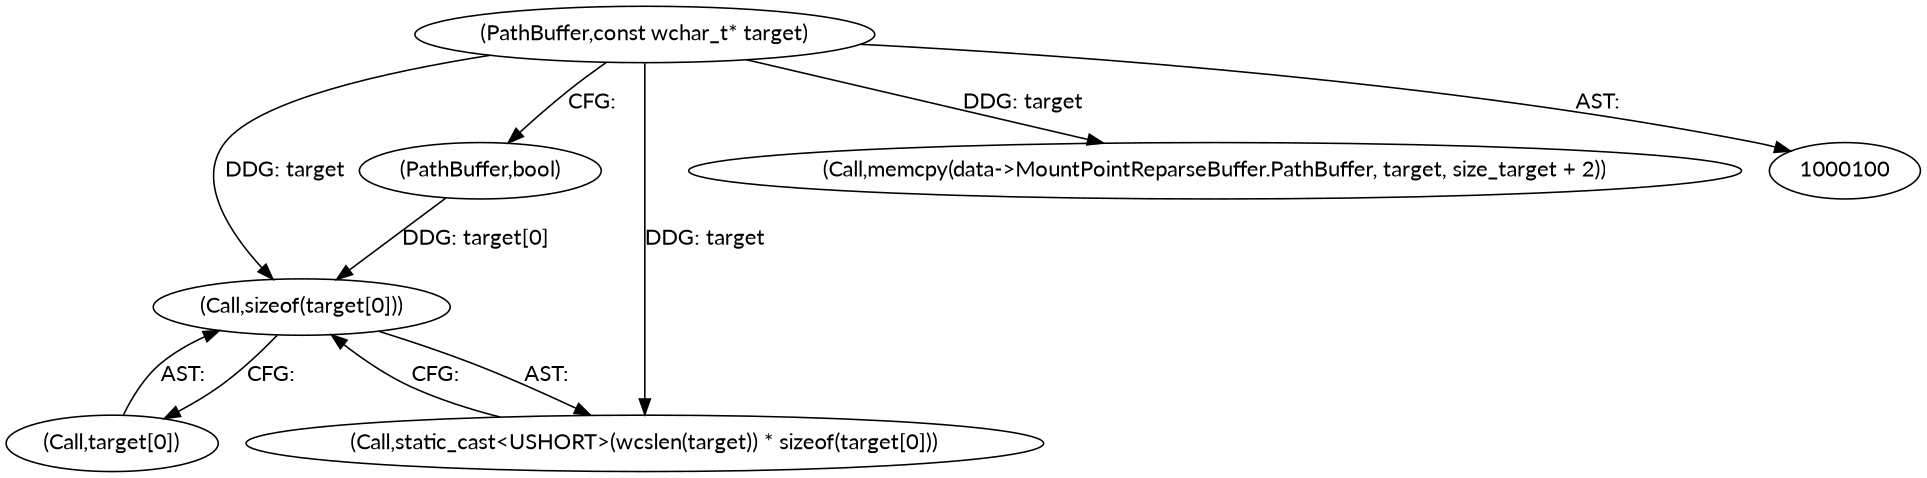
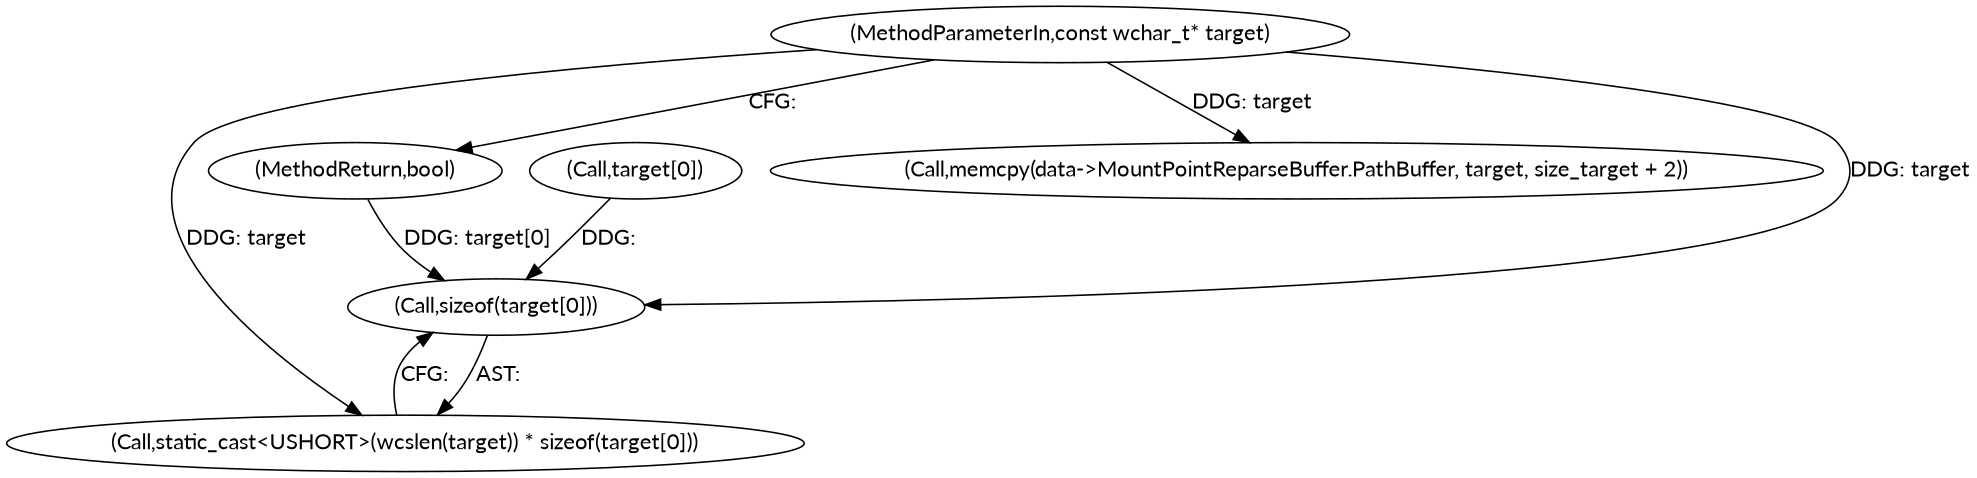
node "(PathBuffer,const wchar_t* target)": label "(PathBuffer,const wchar_t* target)" -> "(MethodParameterIn,const wchar_t* target)"
node "(PathBuffer,bool)": label "(PathBuffer,bool)" -> "(MethodReturn,bool)"
node "1000100": removed
edge "(Call,target[0])" -> "(Call,sizeof(target[0]))": label "AST: " -> "DDG: "
edge "(Call,sizeof(target[0]))" -> "(Call,target[0])": removed, label "CFG:"
